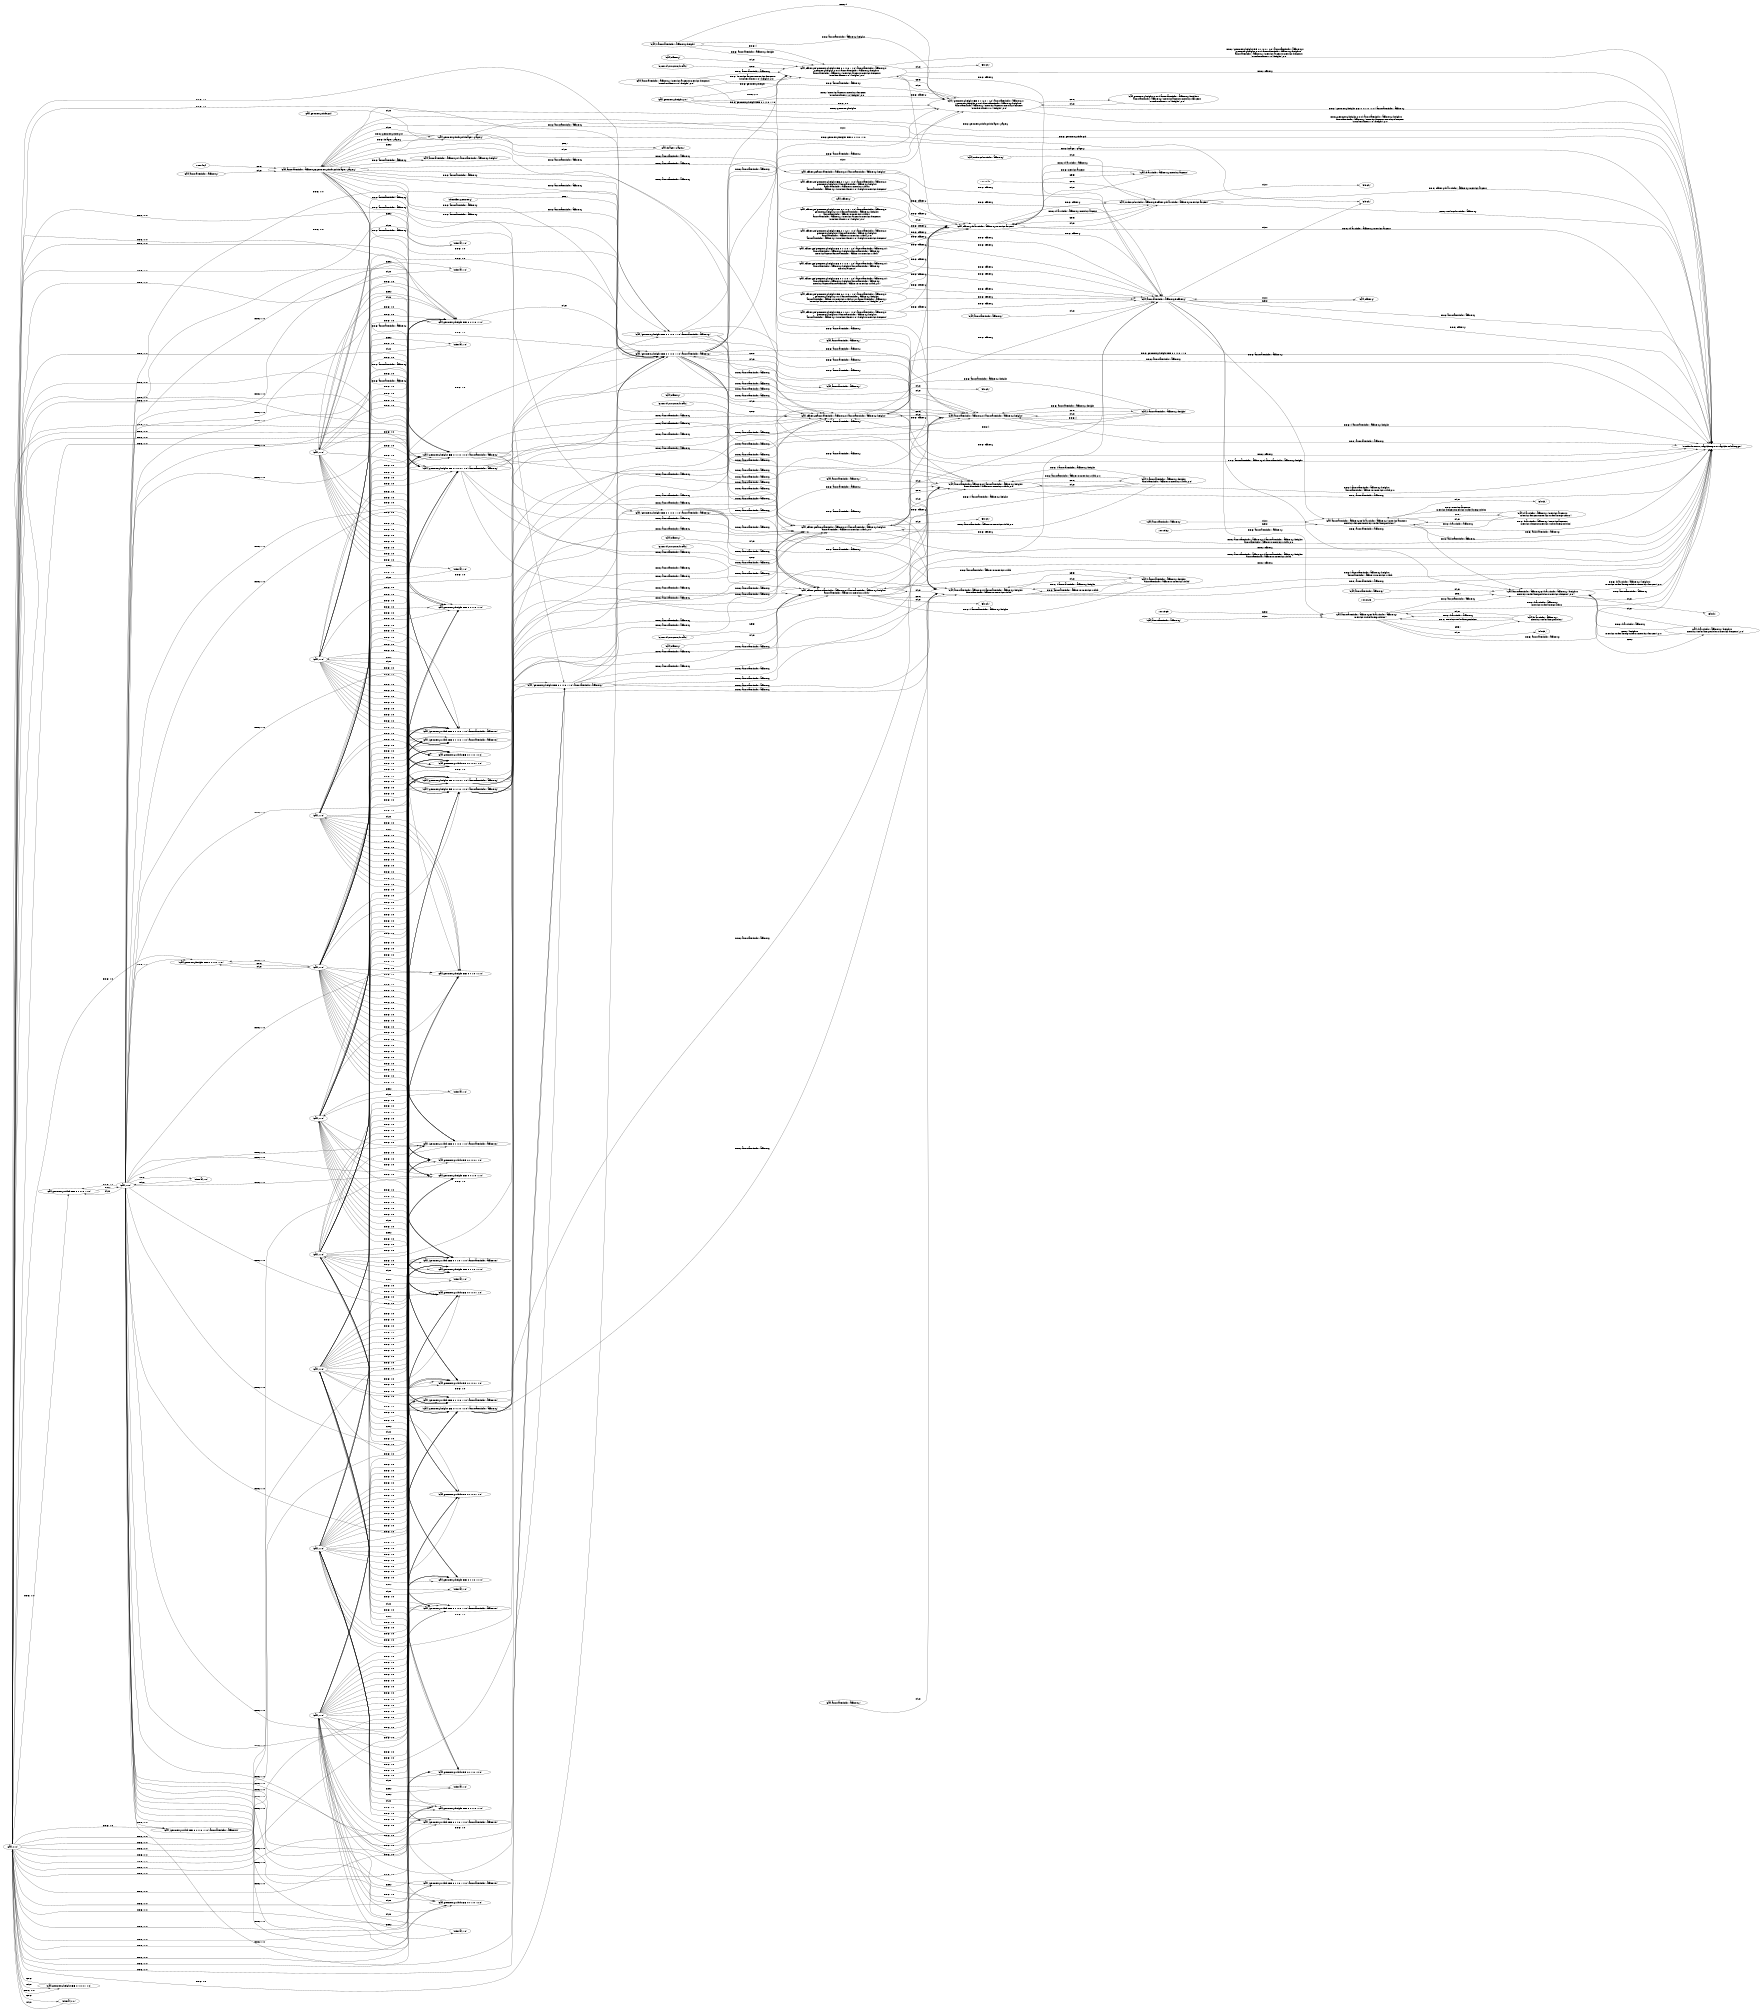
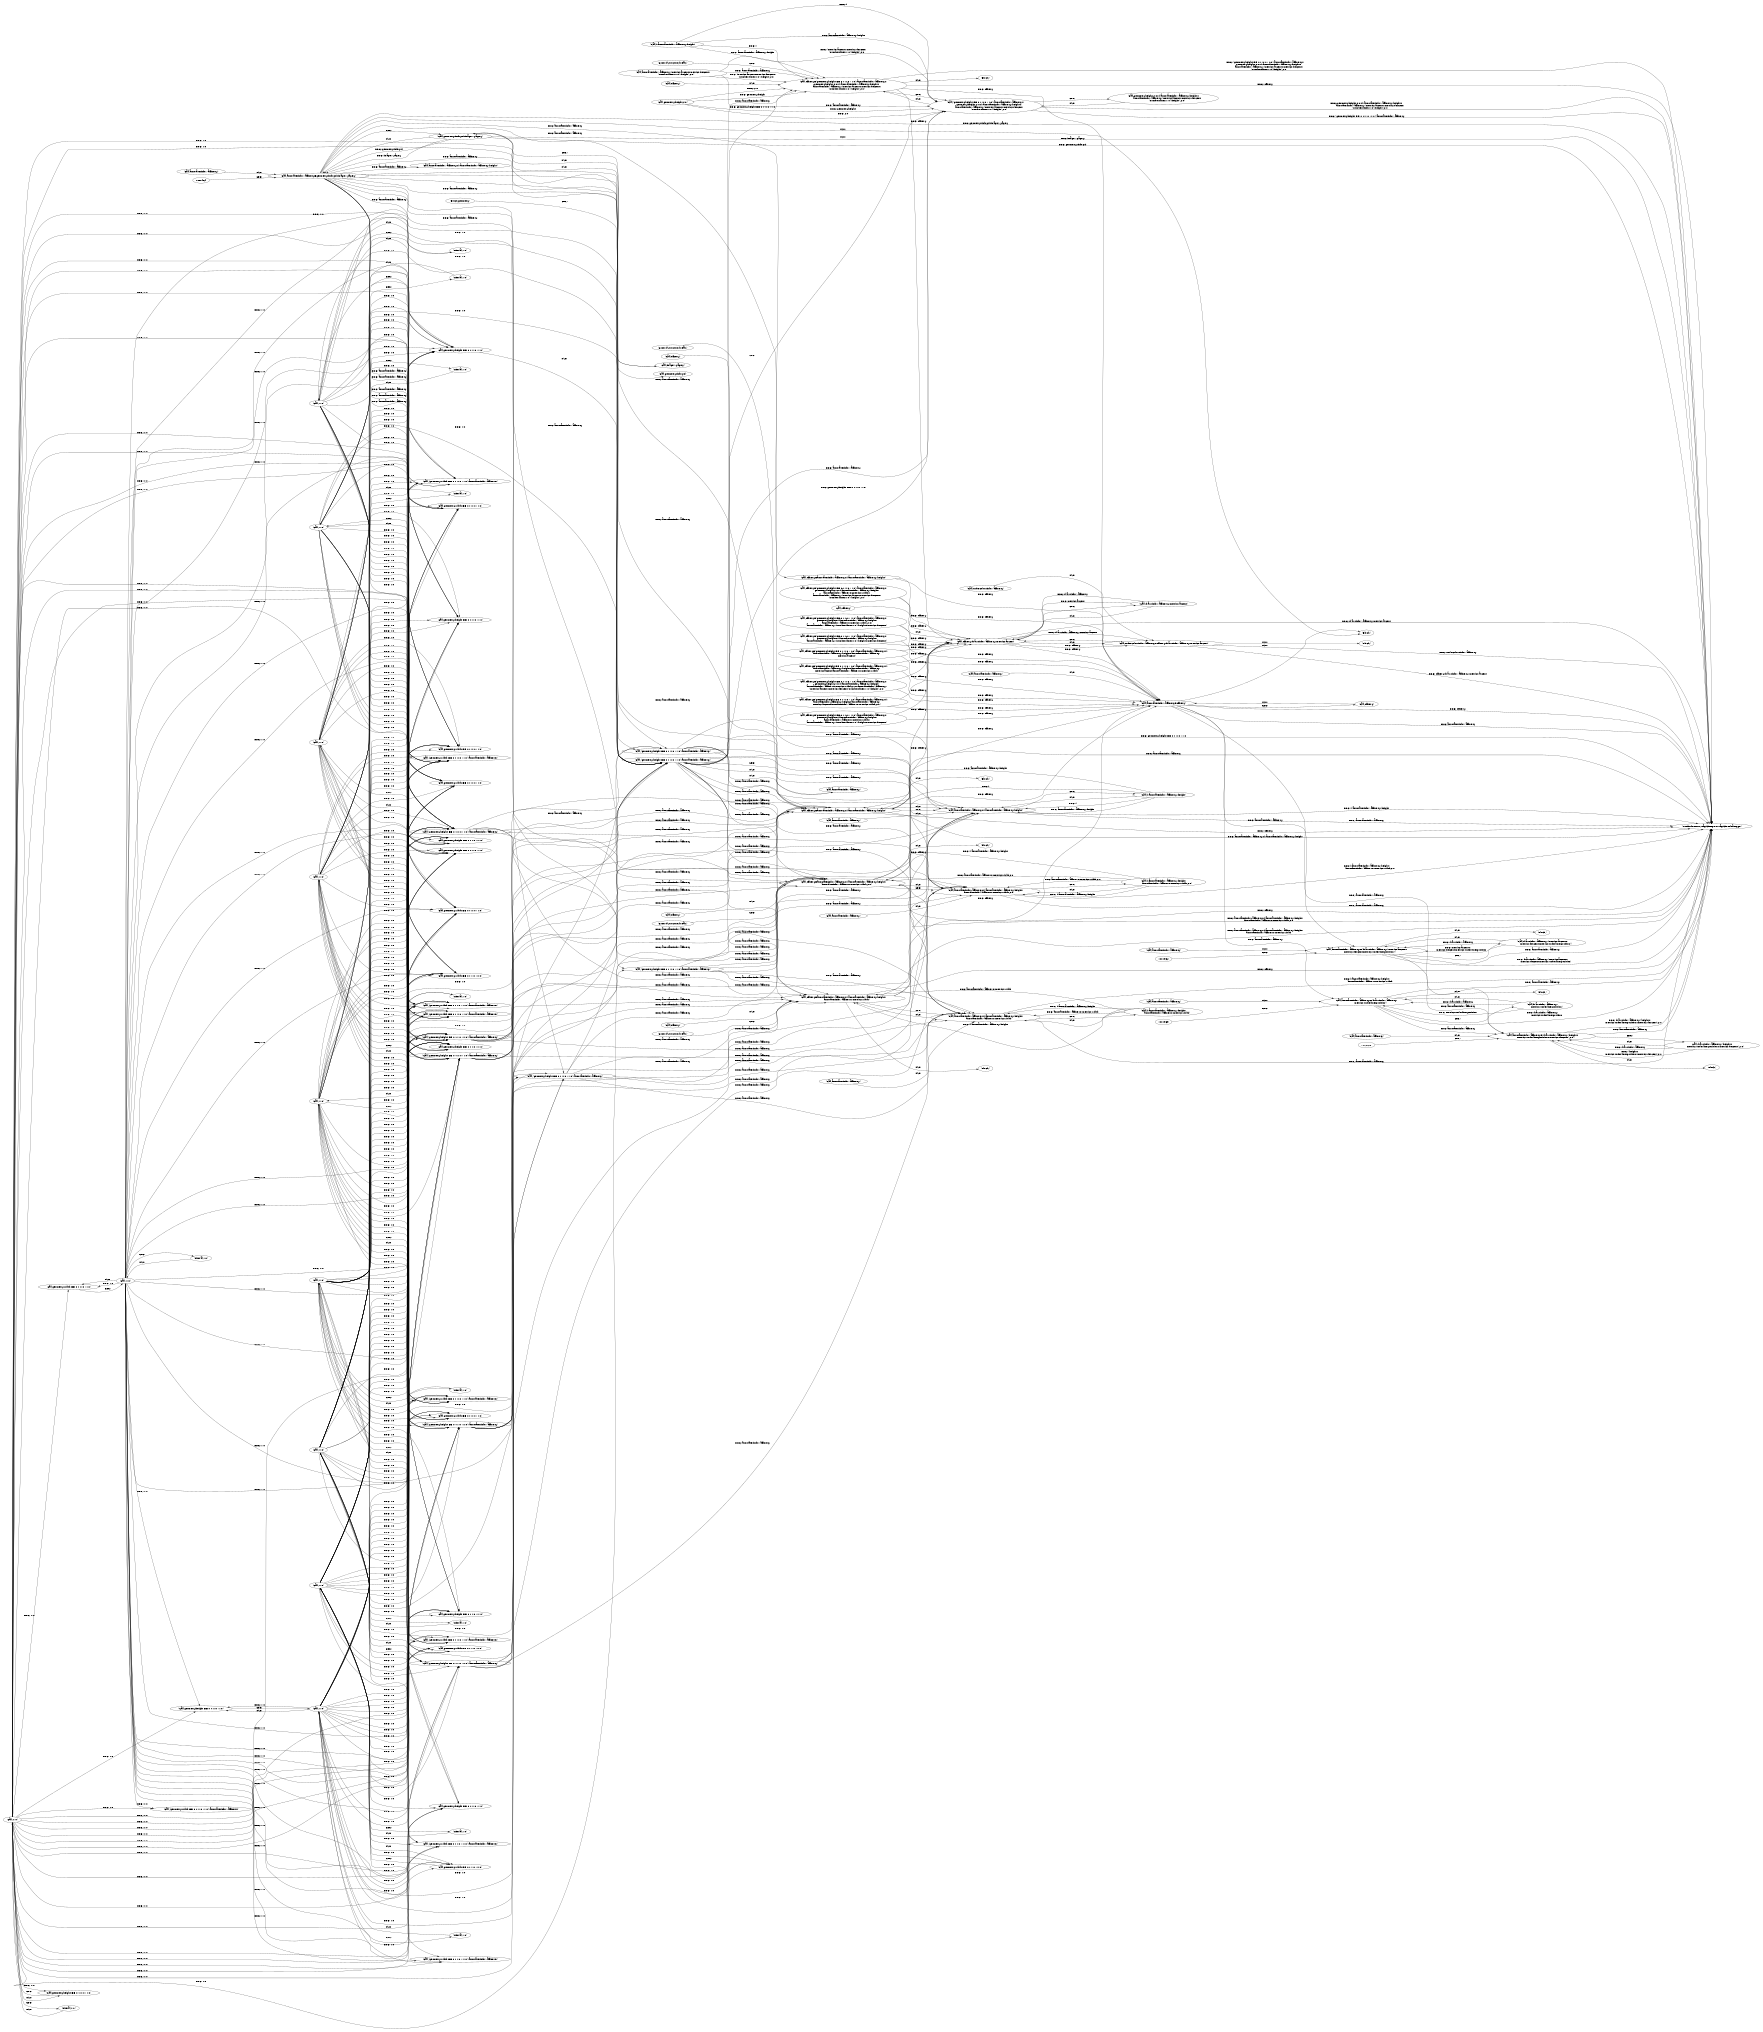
edge "(Call,geometry_info.psi)" -> "(Call,geometry_info.psi-image->page.y)": reversed
node "1001840": removed
node "(Identifier,geometry)": label "(Identifier,geometry)" -> "(Block,geometry)"
